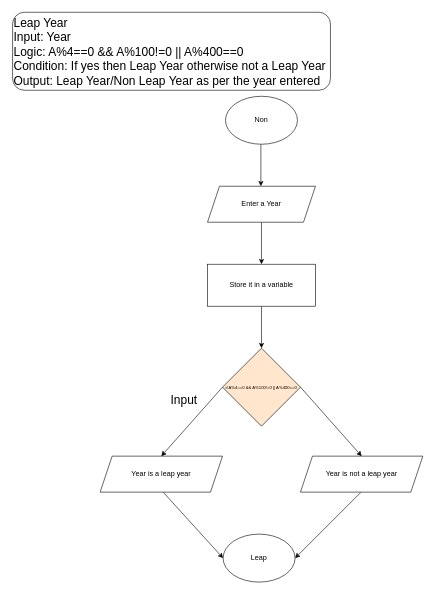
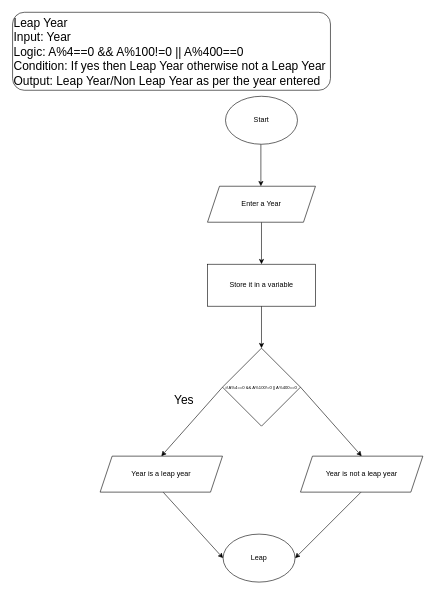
node "Non": label "Non" -> "Start"
node "if A%4==0 && A%100!=0 || A%400==0": fillcolor #ffe6cc -> #ffffff
node "Input": label "Input" -> "Yes"
